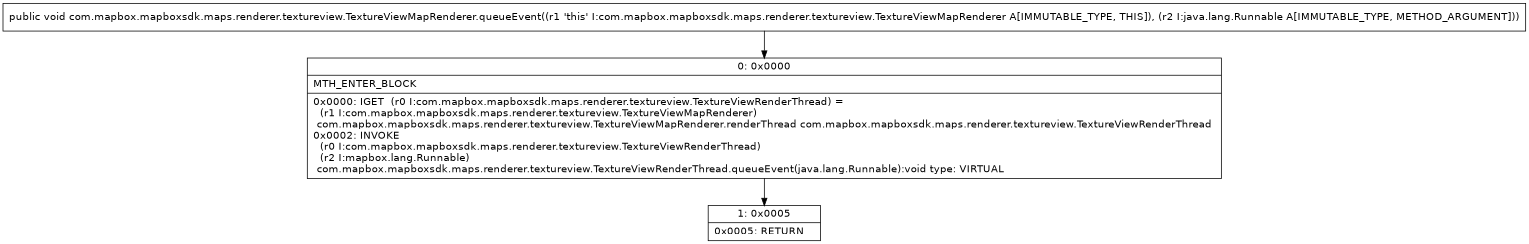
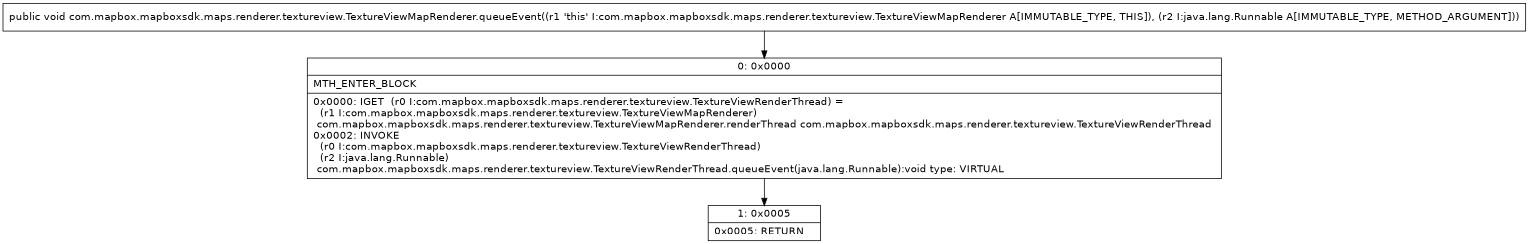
node "0: 0x0000": text "(r2 I:mapbox.lang.Runnable)" -> "(r2 I:java.lang.Runnable)"
